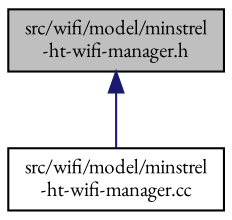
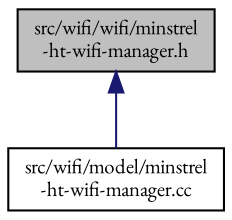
node "src/wifi/model/minstrel -ht-wifi-manager.h": label "src/wifi/model/minstrel -ht-wifi-manager.h" -> "src/wifi/wifi/minstrel -ht-wifi-manager.h"
